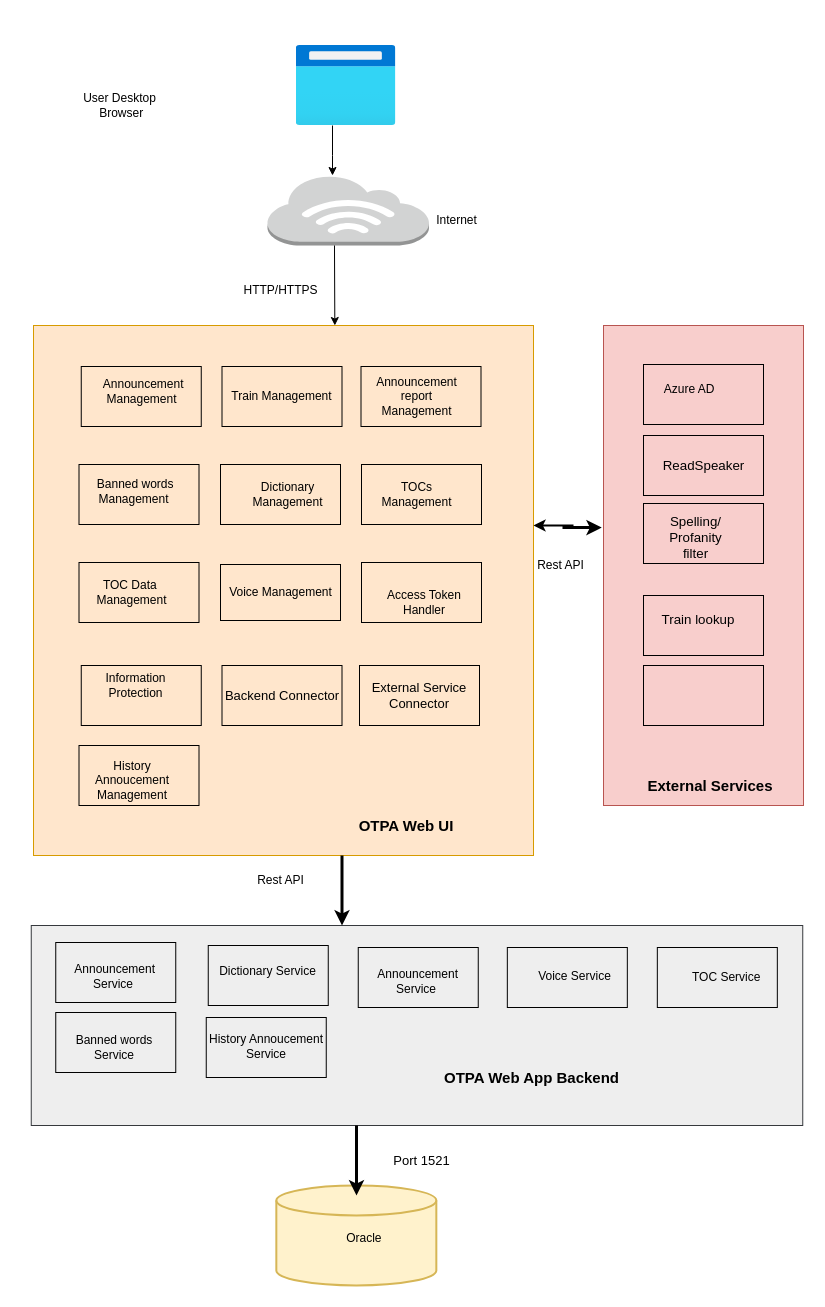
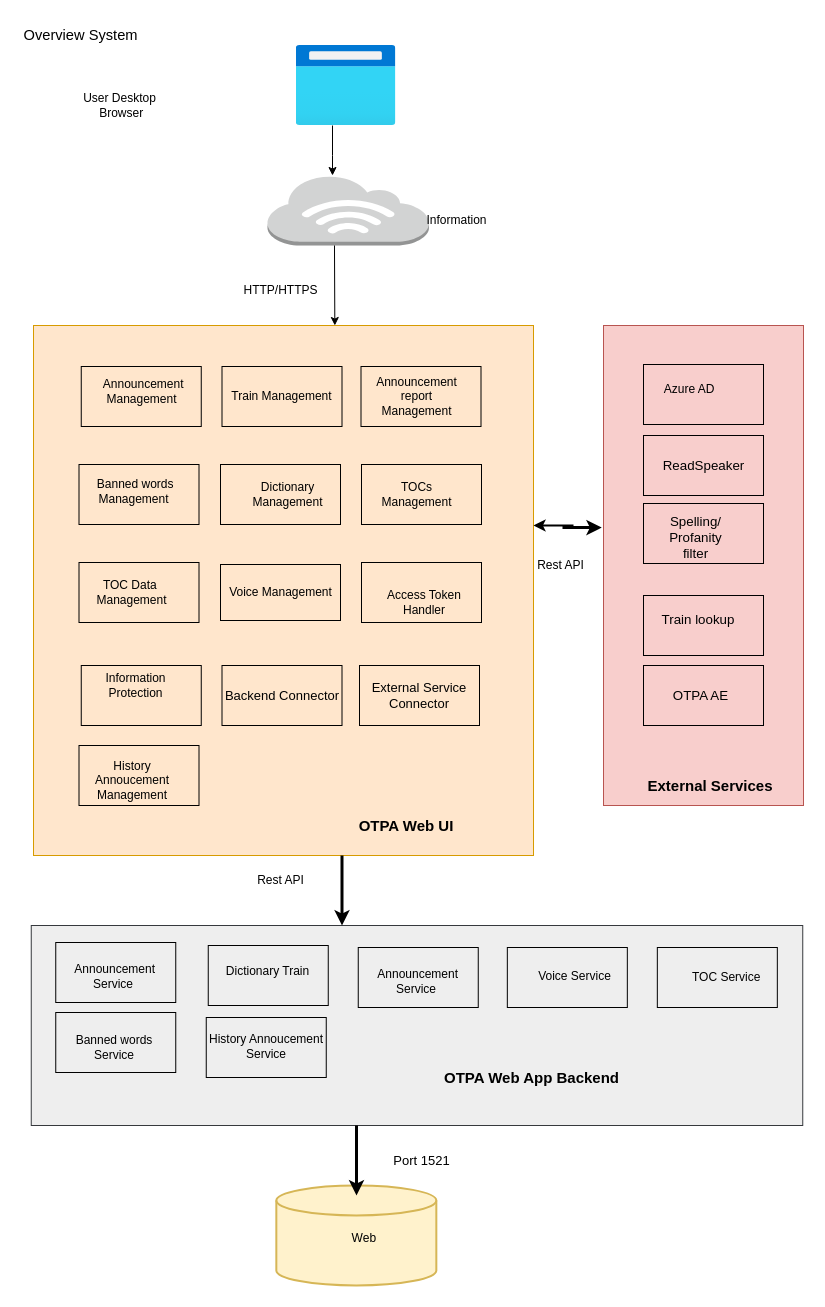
node "Overview System": added
node "Internet": label "Internet" -> "Information"
node "OTPA AE": added
node "Dictionary Service": label "Dictionary Service" -> "Dictionary Train"
node "Oracle": label "Oracle" -> "Web"
